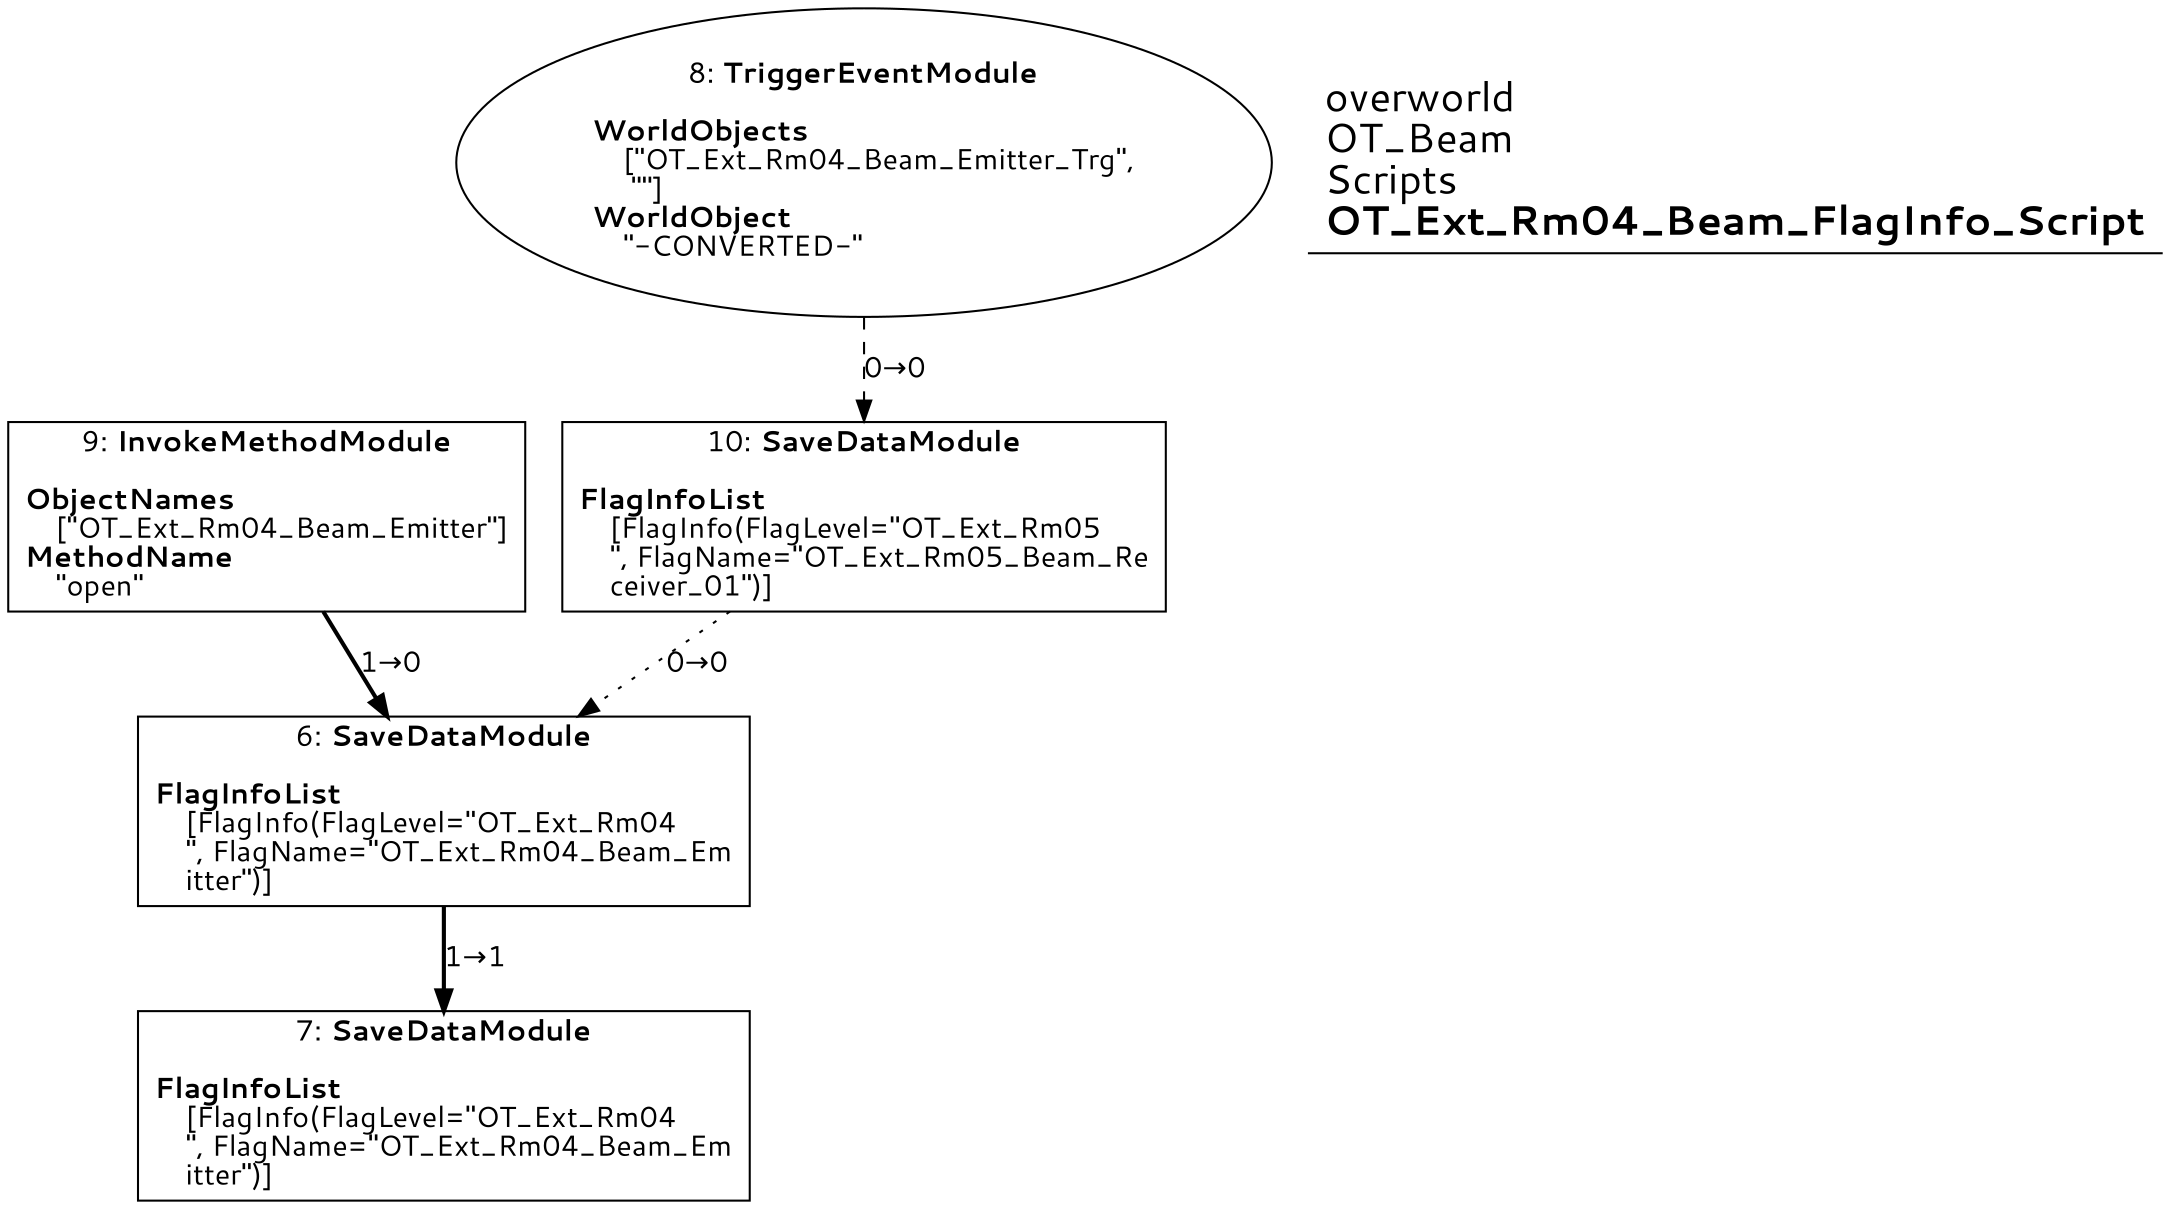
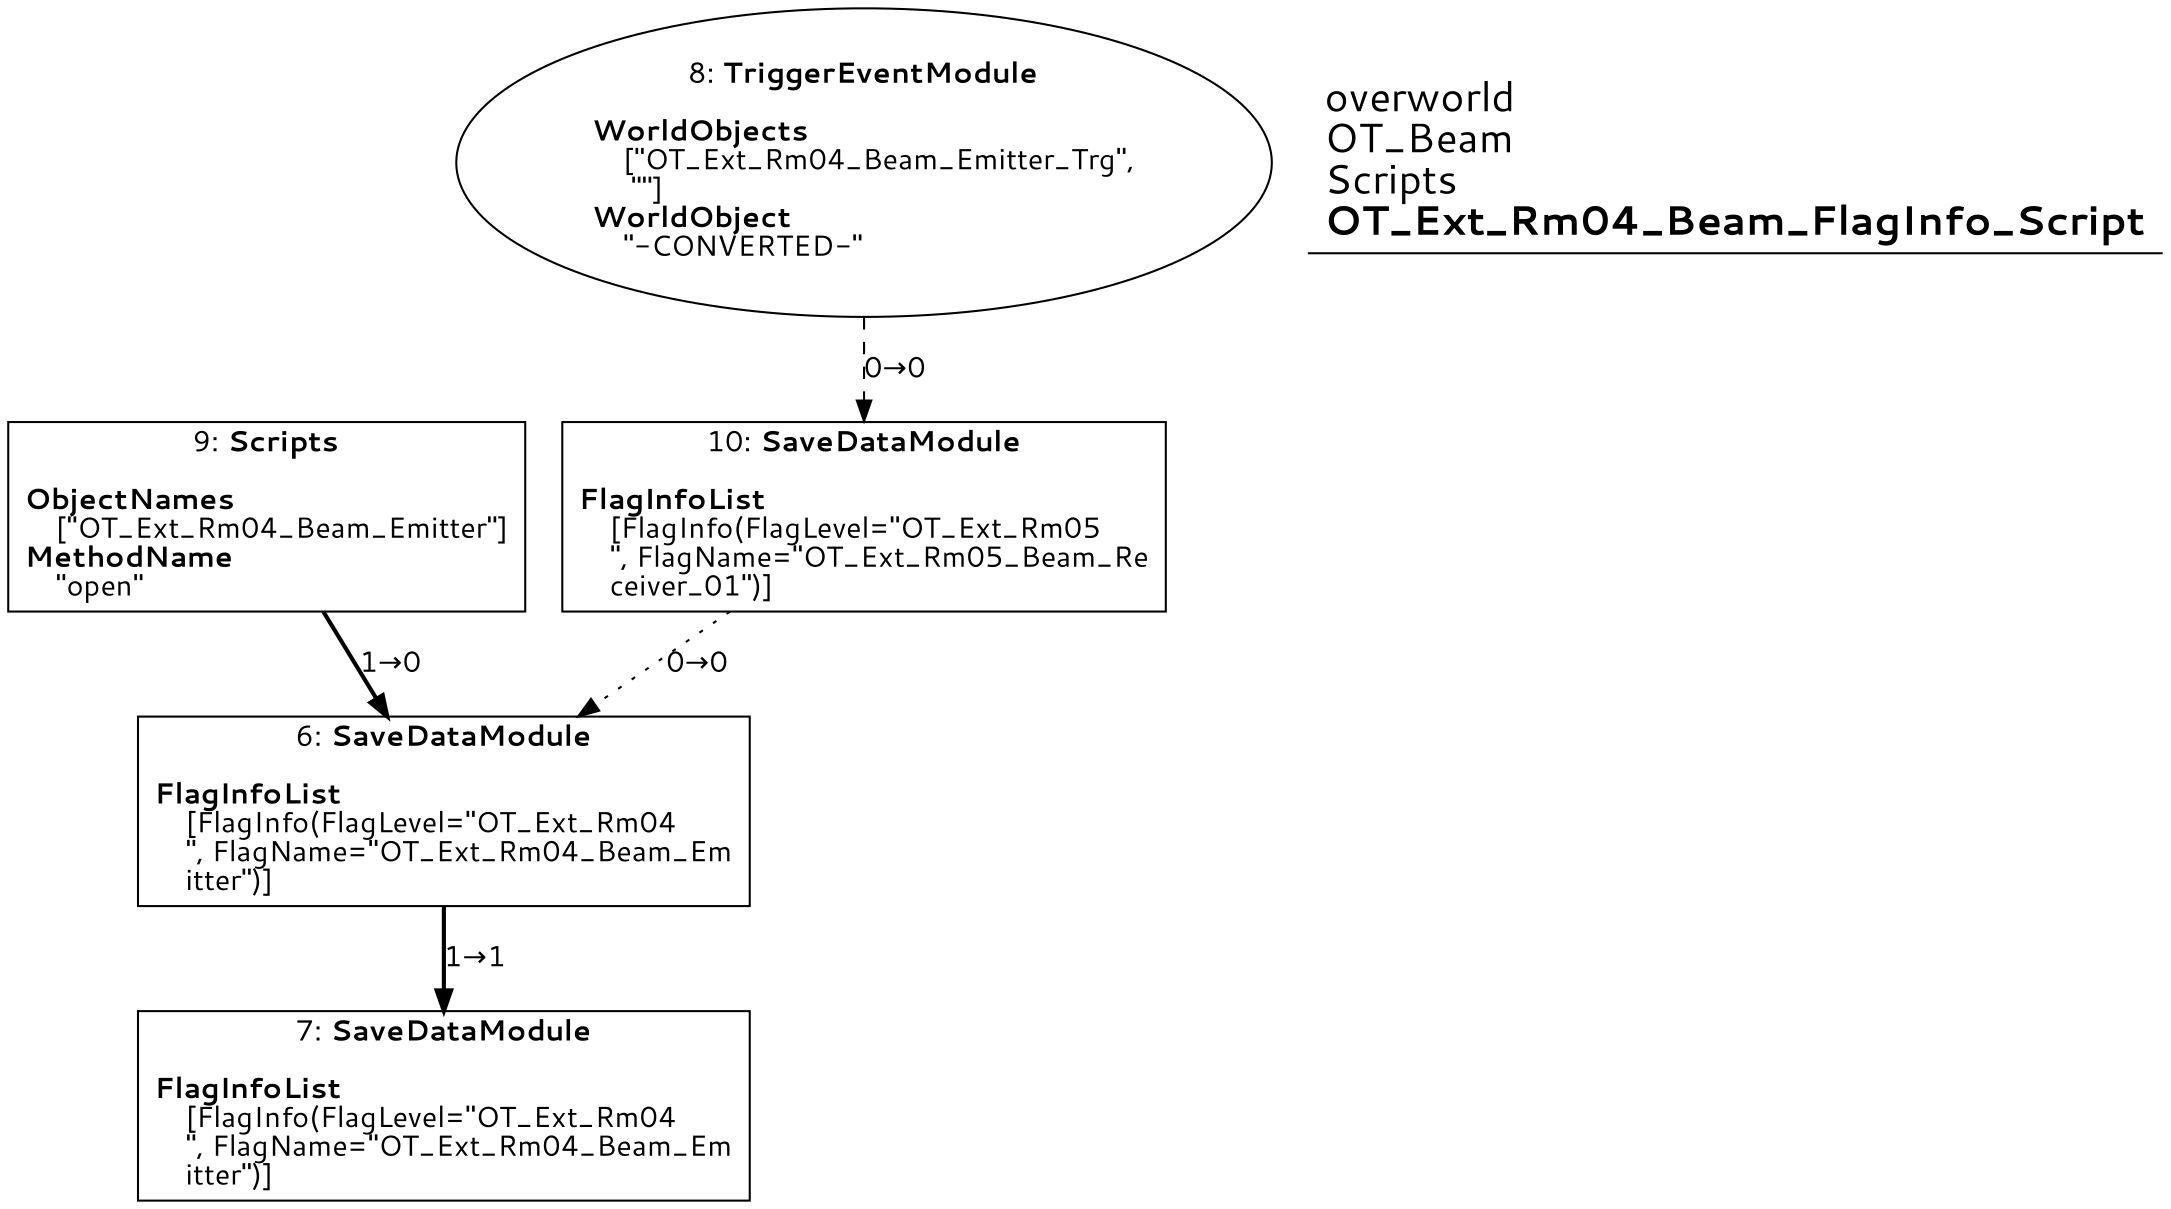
node "9:": text "InvokeMethodModule" -> "Scripts"
